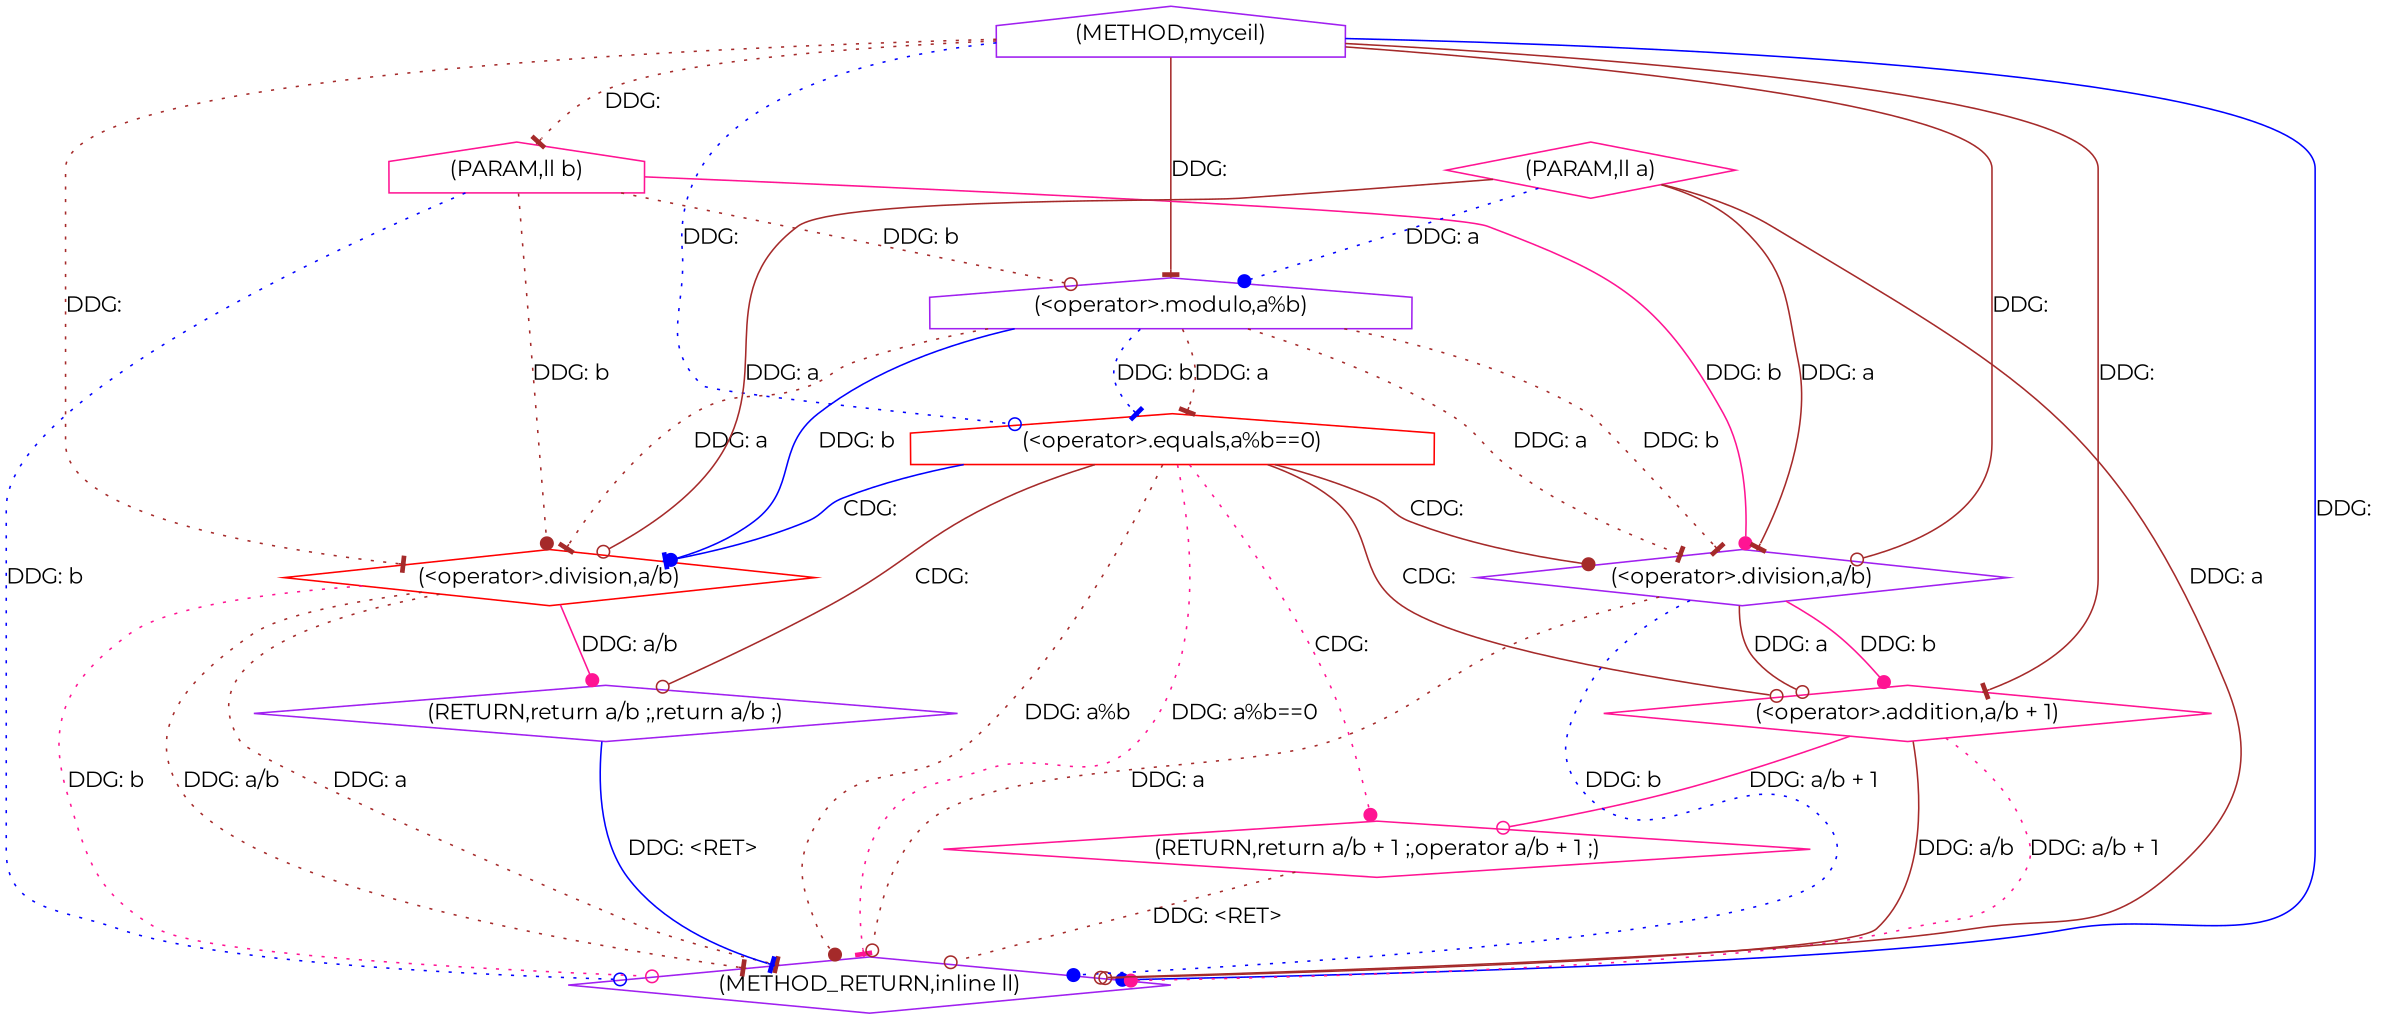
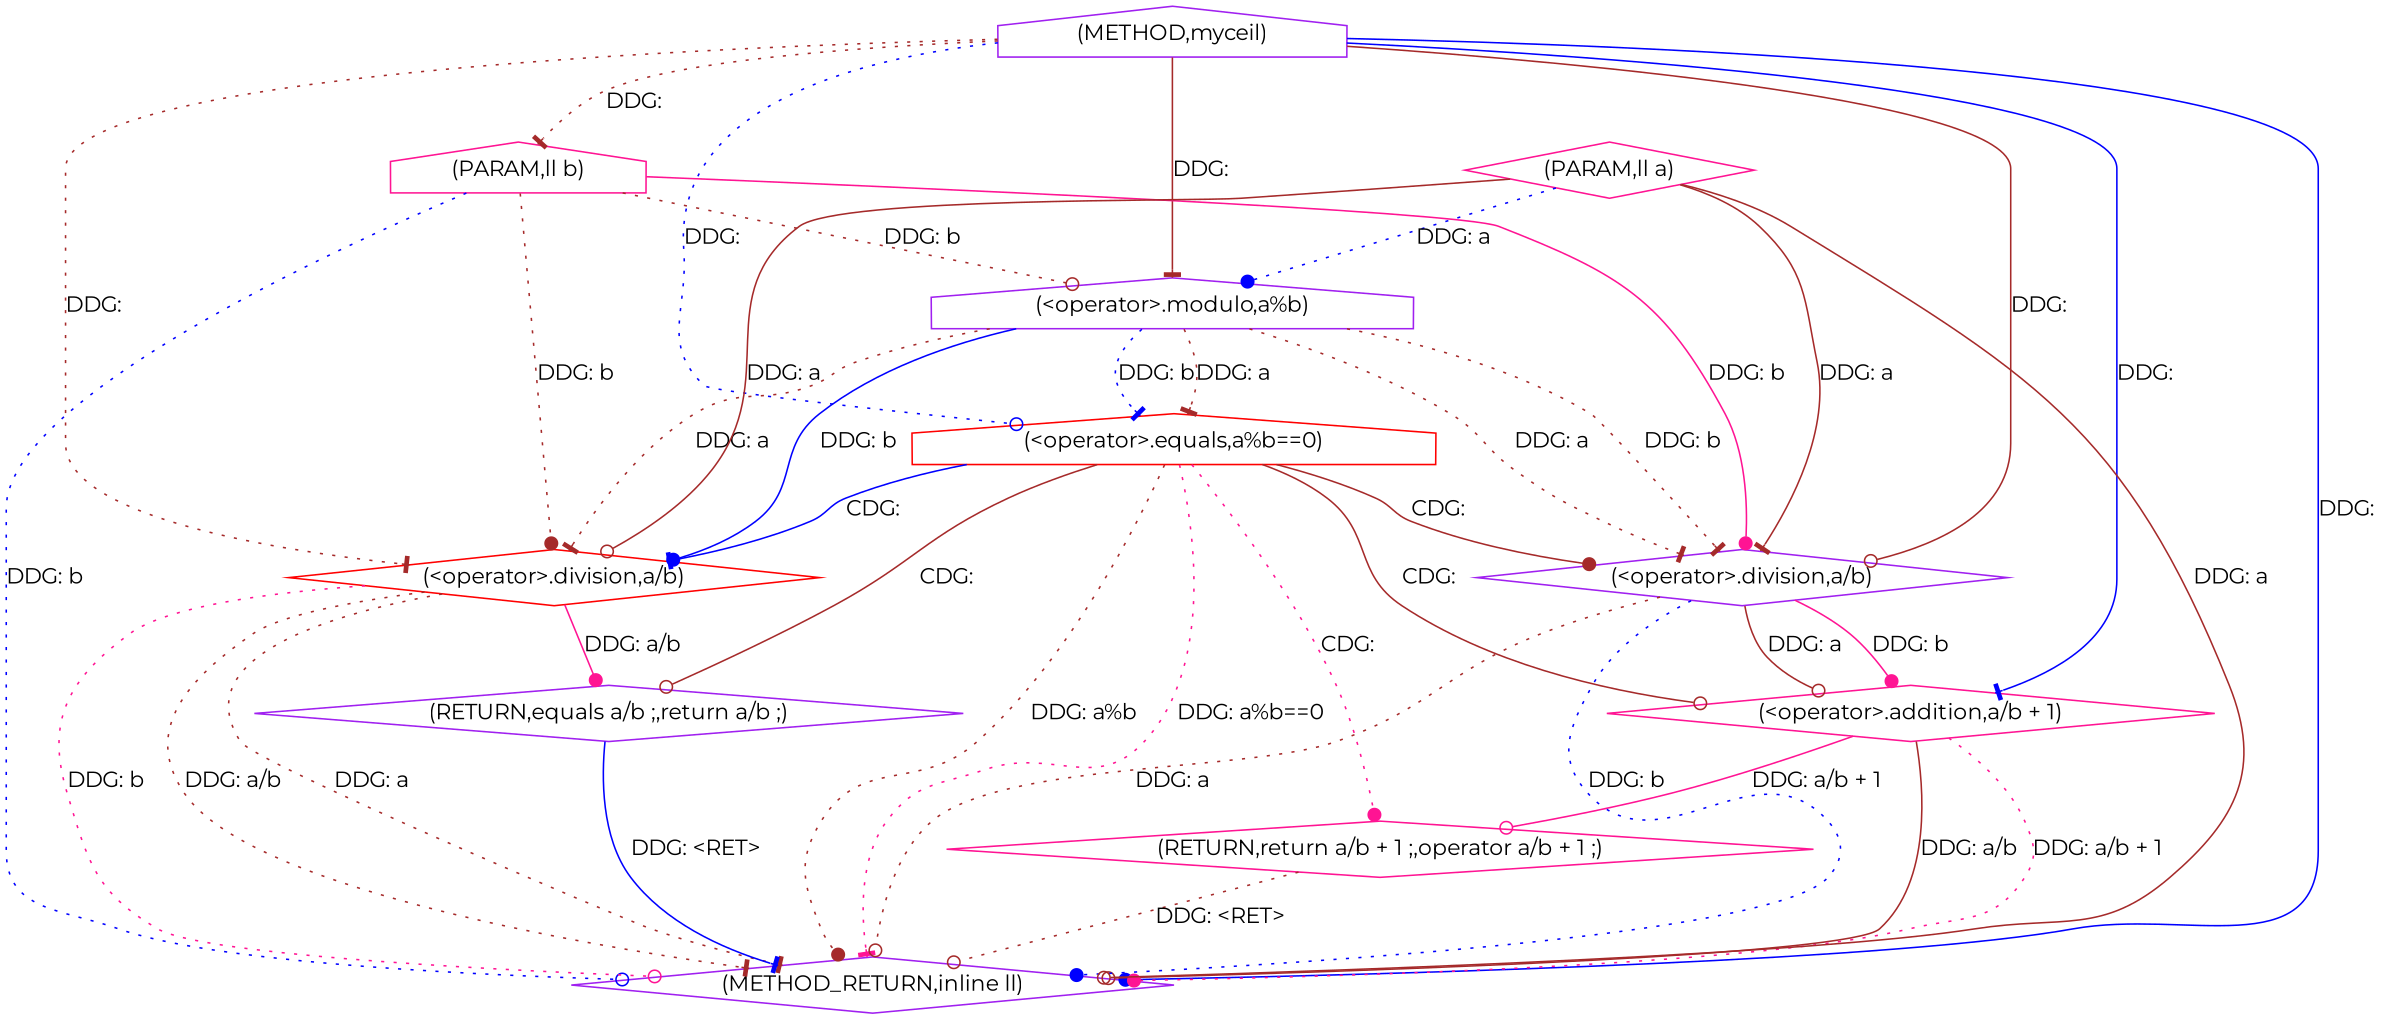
edge "(METHOD,myceil)" -> "(<operator>.addition,a/b + 1)": color brown -> blue
node "(RETURN,return a/b ;,return a/b ;)": label "(RETURN,return a/b ;,return a/b ;)" -> "(RETURN,equals a/b ;,return a/b ;)"
